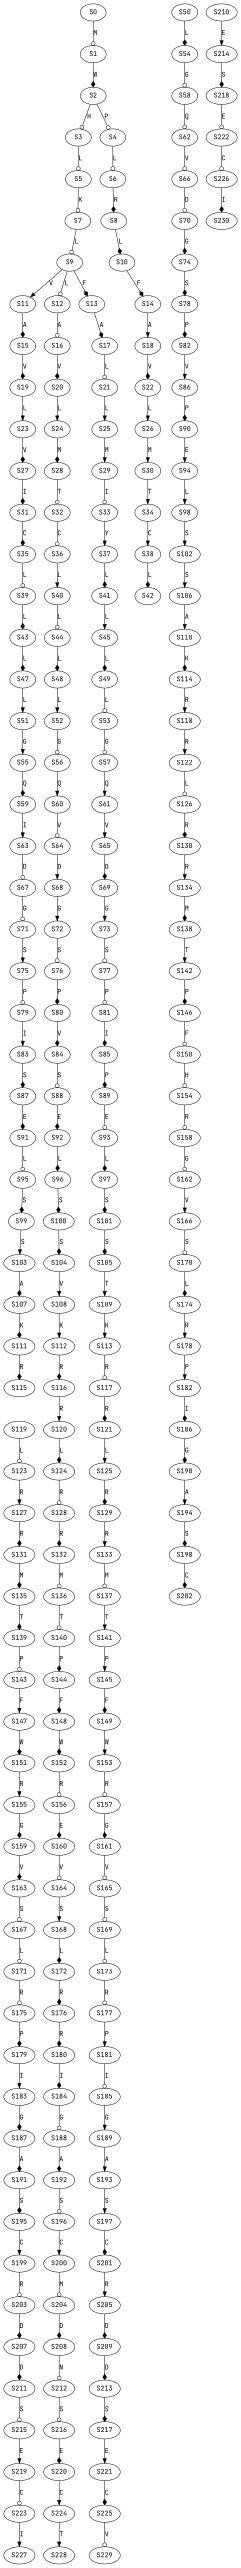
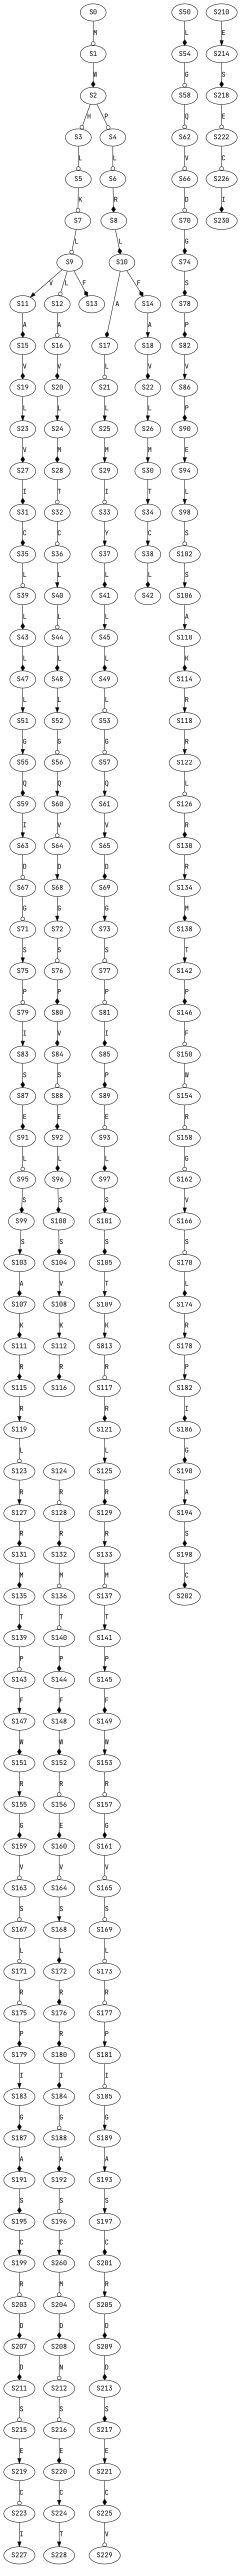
edge "S13" -> "S17": now "S10" -> "S17"
edge "S98" -> "S102": arrowhead normal -> odot
edge "S150" -> "S154": label "H" -> "W"
node "S113": label "S113" -> "S813"
edge "S115" -> "S119": added, label "R"
node "S120": removed
edge "S159" -> "S163": arrowhead diamond -> odot
node "S200": label "S200" -> "S260"
